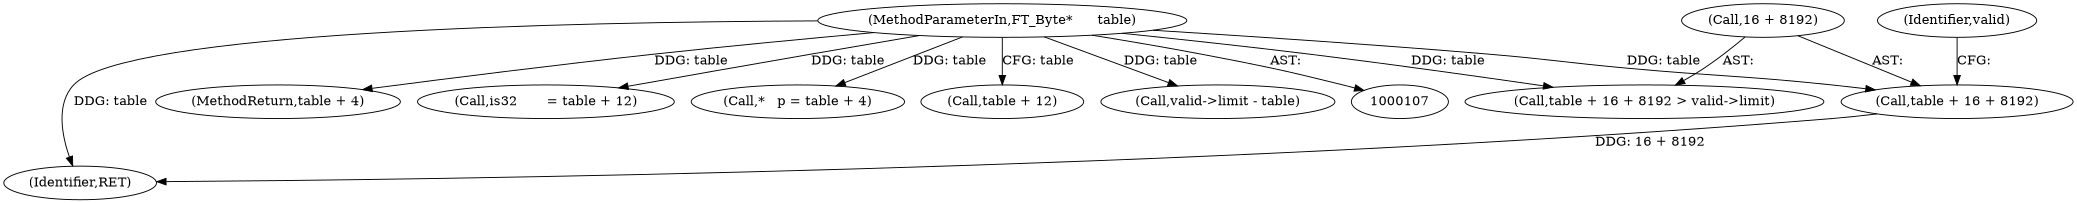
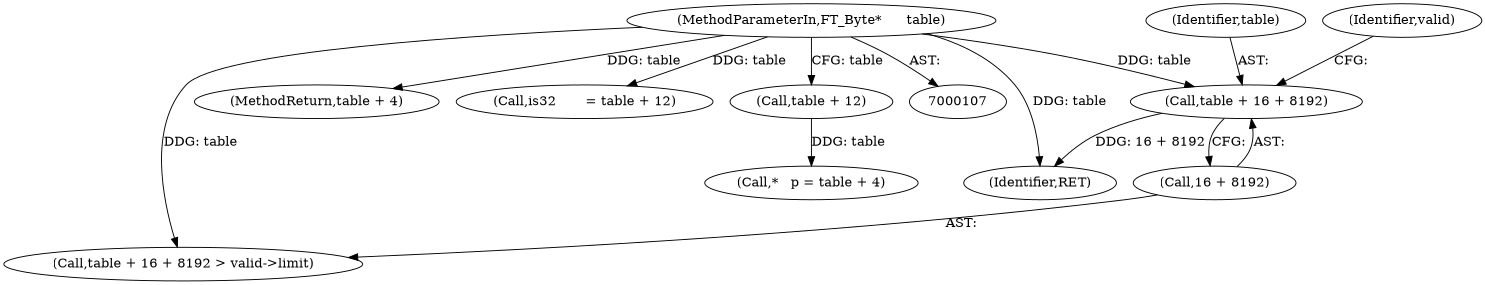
node "(Identifier,table)": added
edge "(MethodParameterIn,FT_Byte*      table)" -> "(Call,*   p = table + 4)": now "(Call,table + 12)" -> "(Call,*   p = table + 4)"
node "(Call,valid->limit - table)": removed
node "1000107": label "1000107" -> "7000107"
edge "(Call,table + 16 + 8192)" -> "(Call,16 + 8192)": added, label "CFG:"
